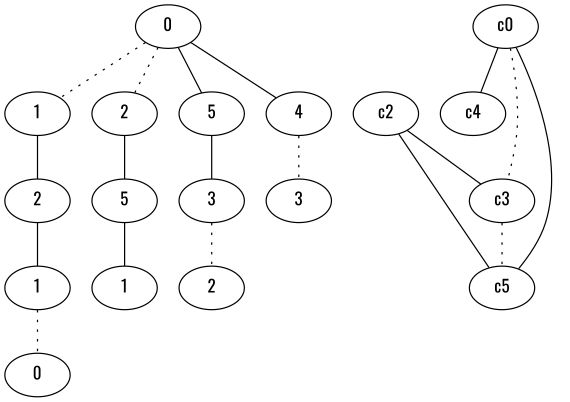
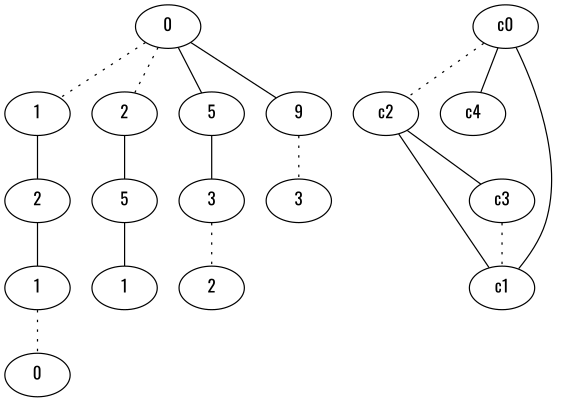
node "4": label "4" -> "9"
edge "c0" -- "c3": now "c0" -- "c2"
node "c5": label "c5" -> "c1"
